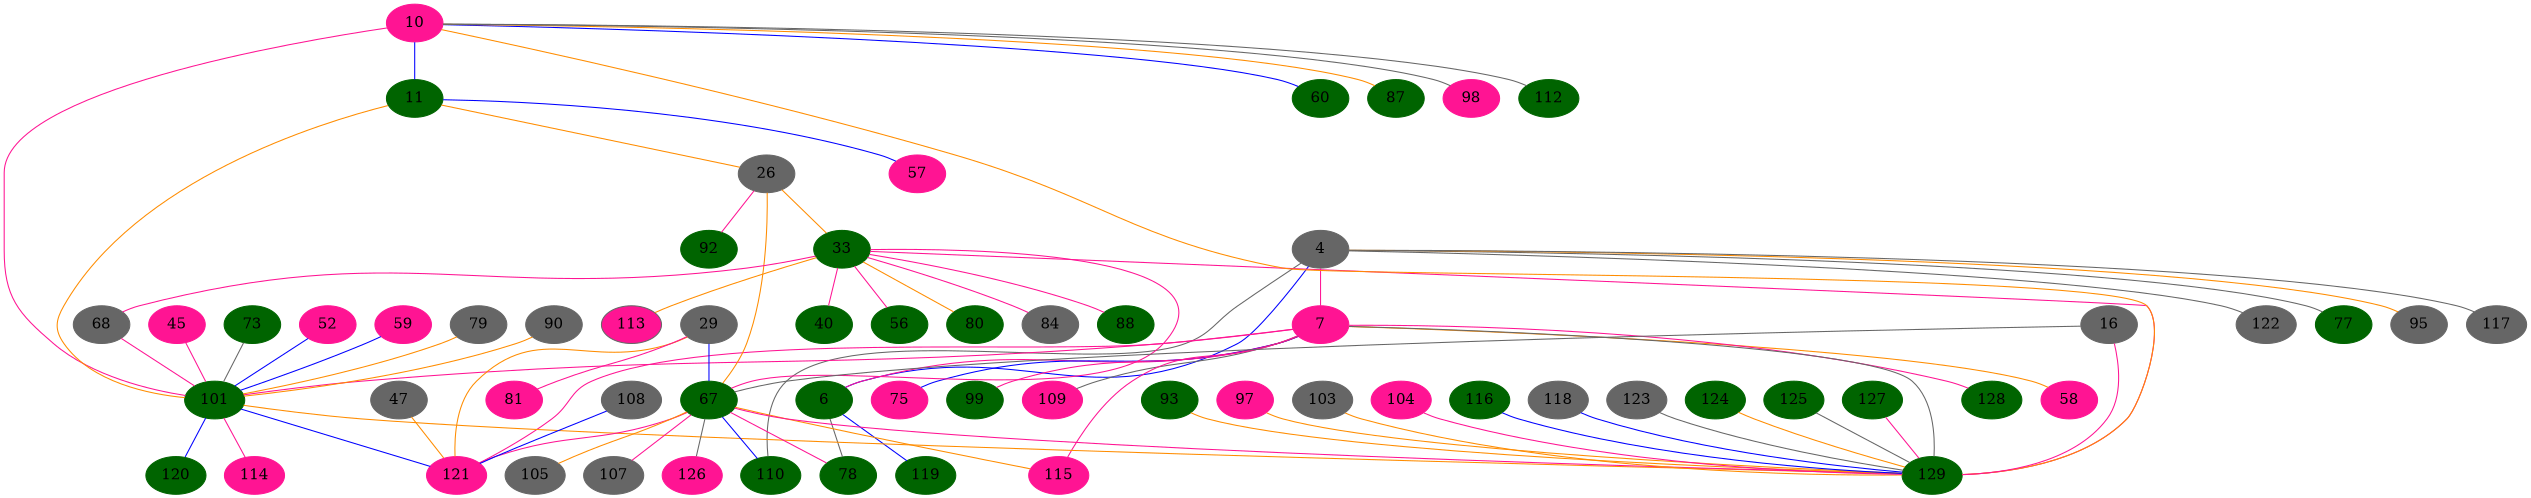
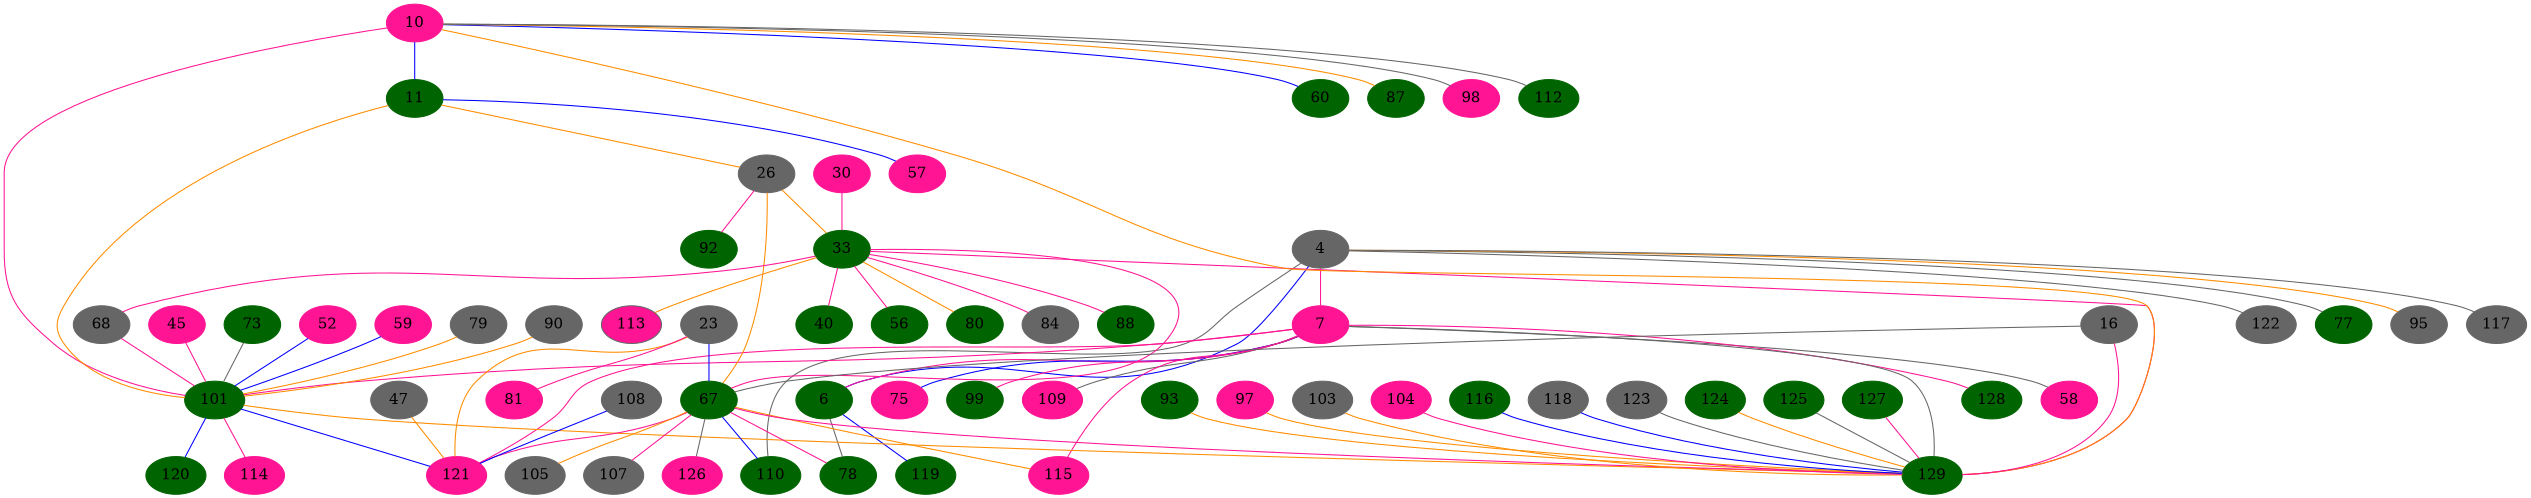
node "30": added
node "29": label "29" -> "23"
edge "7" -- "58": color darkorange -> gray40
